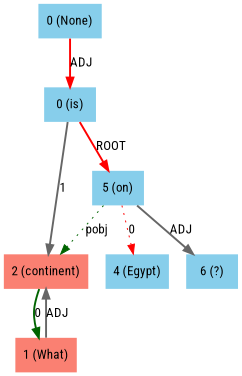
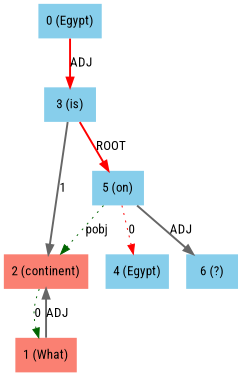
node "0 (None)": label "0 (None)" -> "0 (Egypt)"
node "0 (is)": label "0 (is)" -> "3 (is)"
edge "2 (continent)" -> "1 (What)": style bold -> dotted
